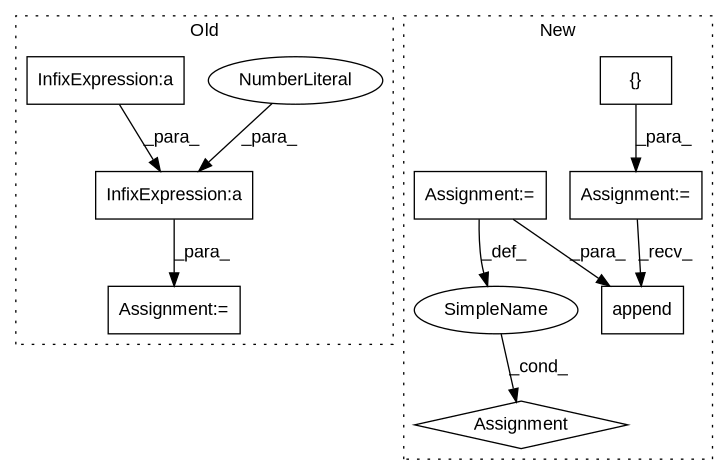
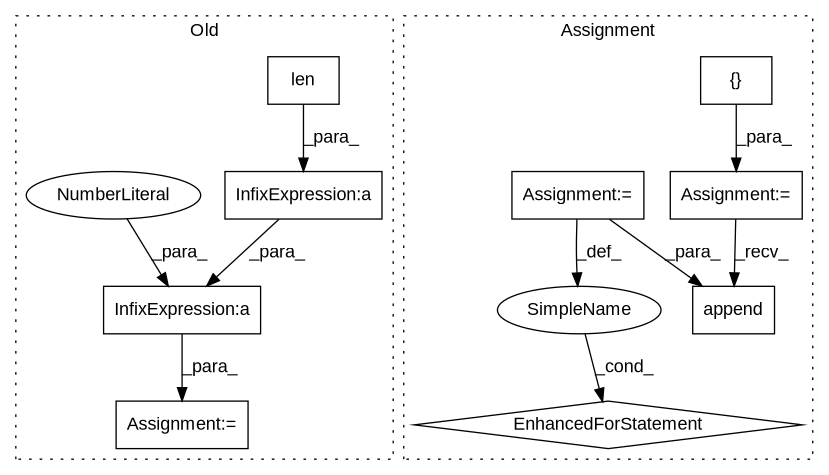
cluster "New": label "New" -> "Assignment"
node "len": added
node "Assignment": label "Assignment" -> "EnhancedForStatement"
